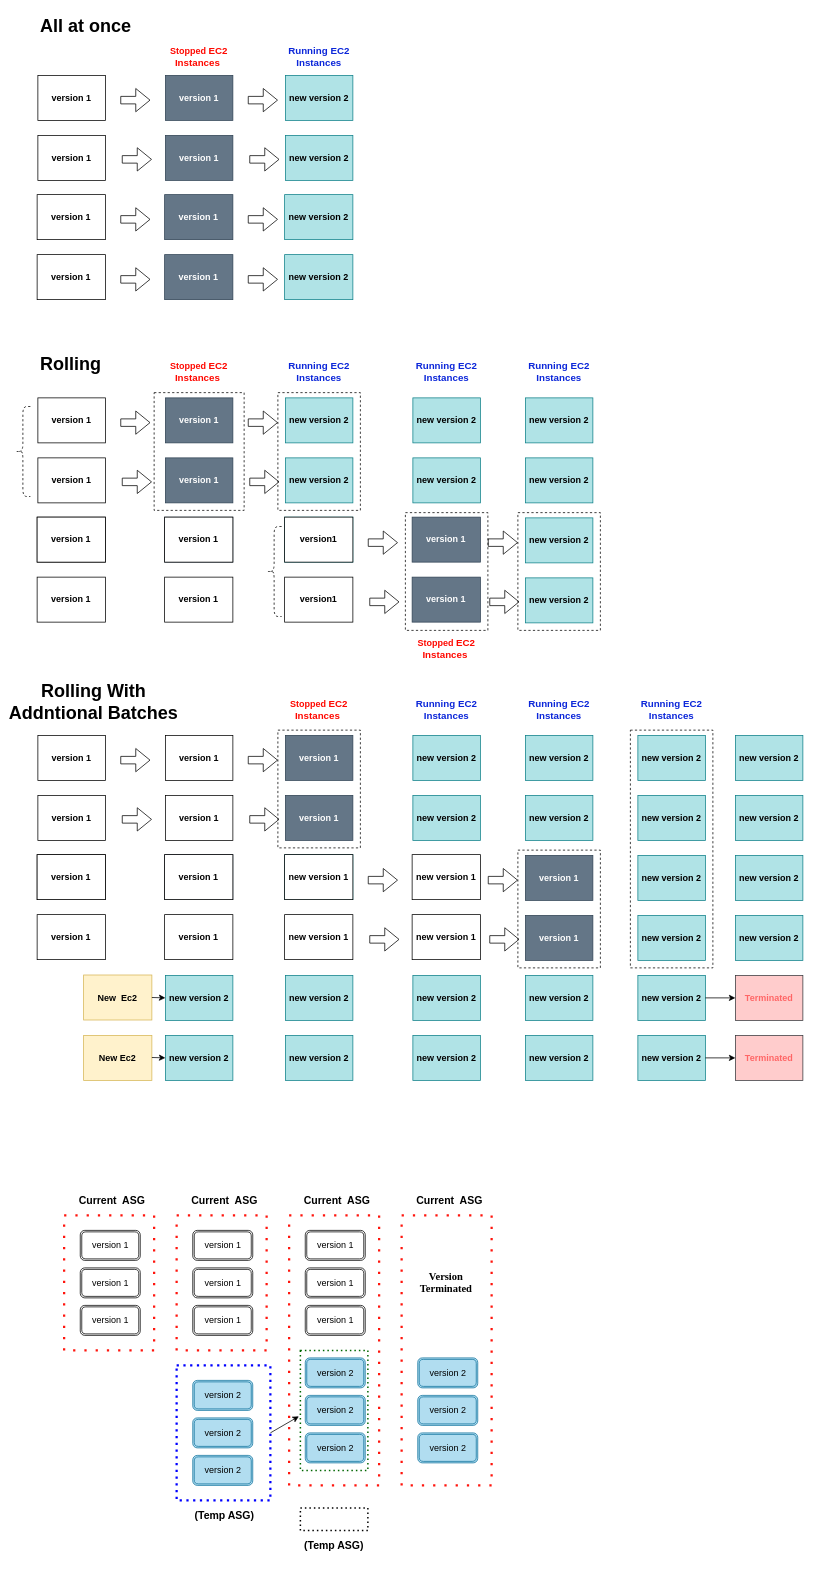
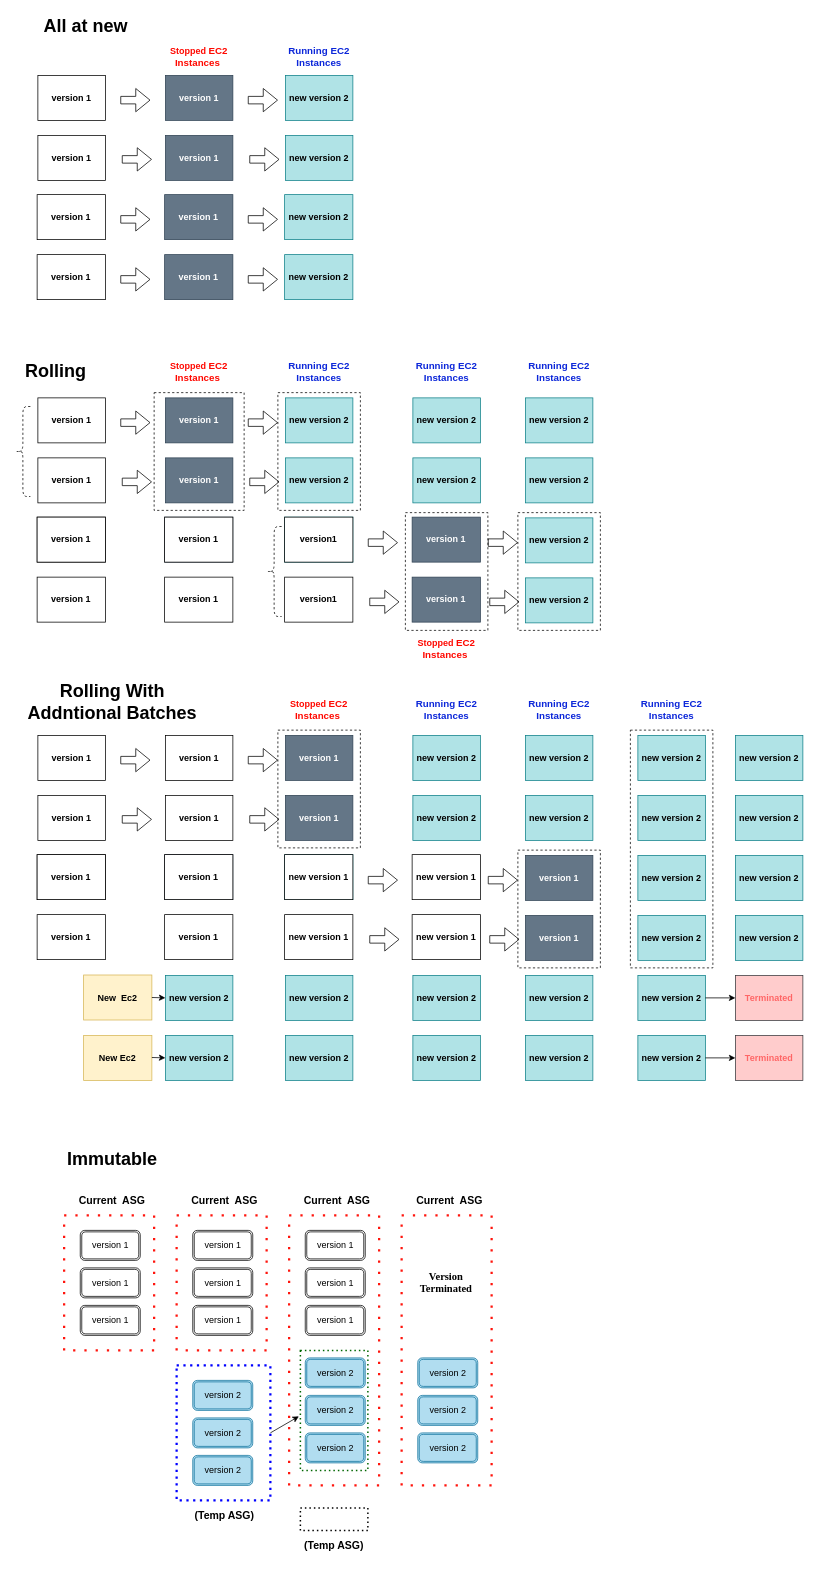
node "All at once": label "All at once" -> "All at new"
node "Rolling": moved (71, 364) -> (56, 372)
node "Rolling With Addntional Batches": moved (94, 702) -> (113, 702)
node "Immutable": added
